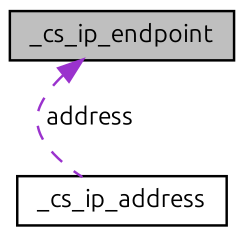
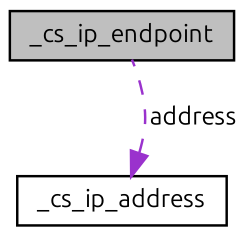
edge "_cs_ip_address" -> "_cs_ip_endpoint": reversed
